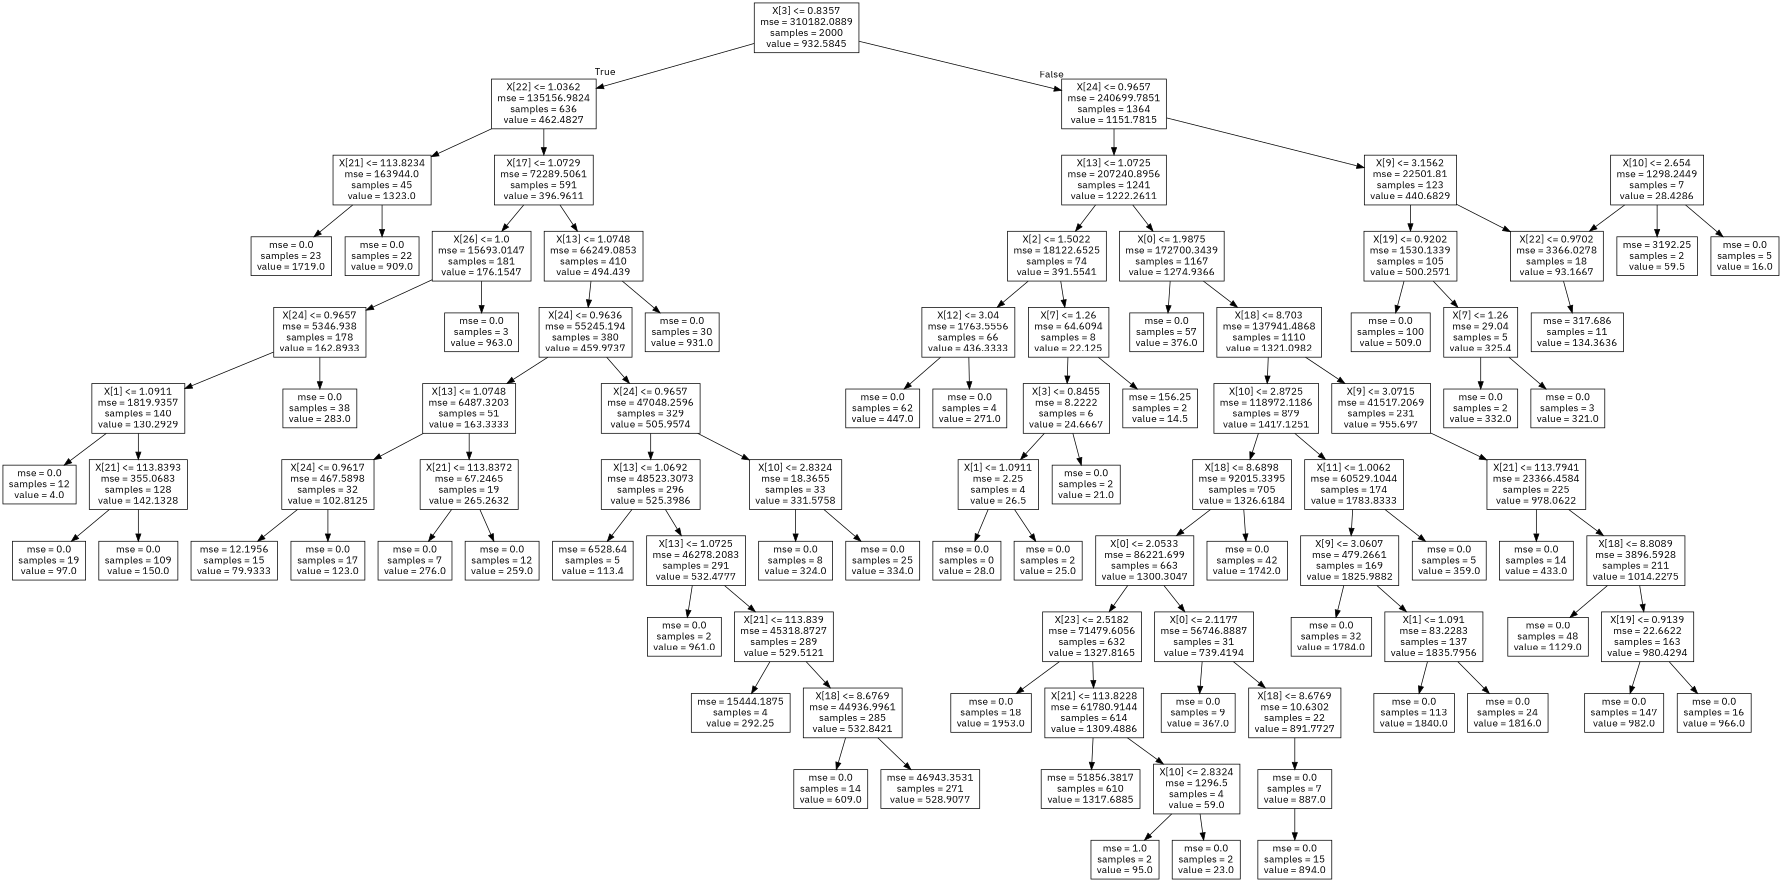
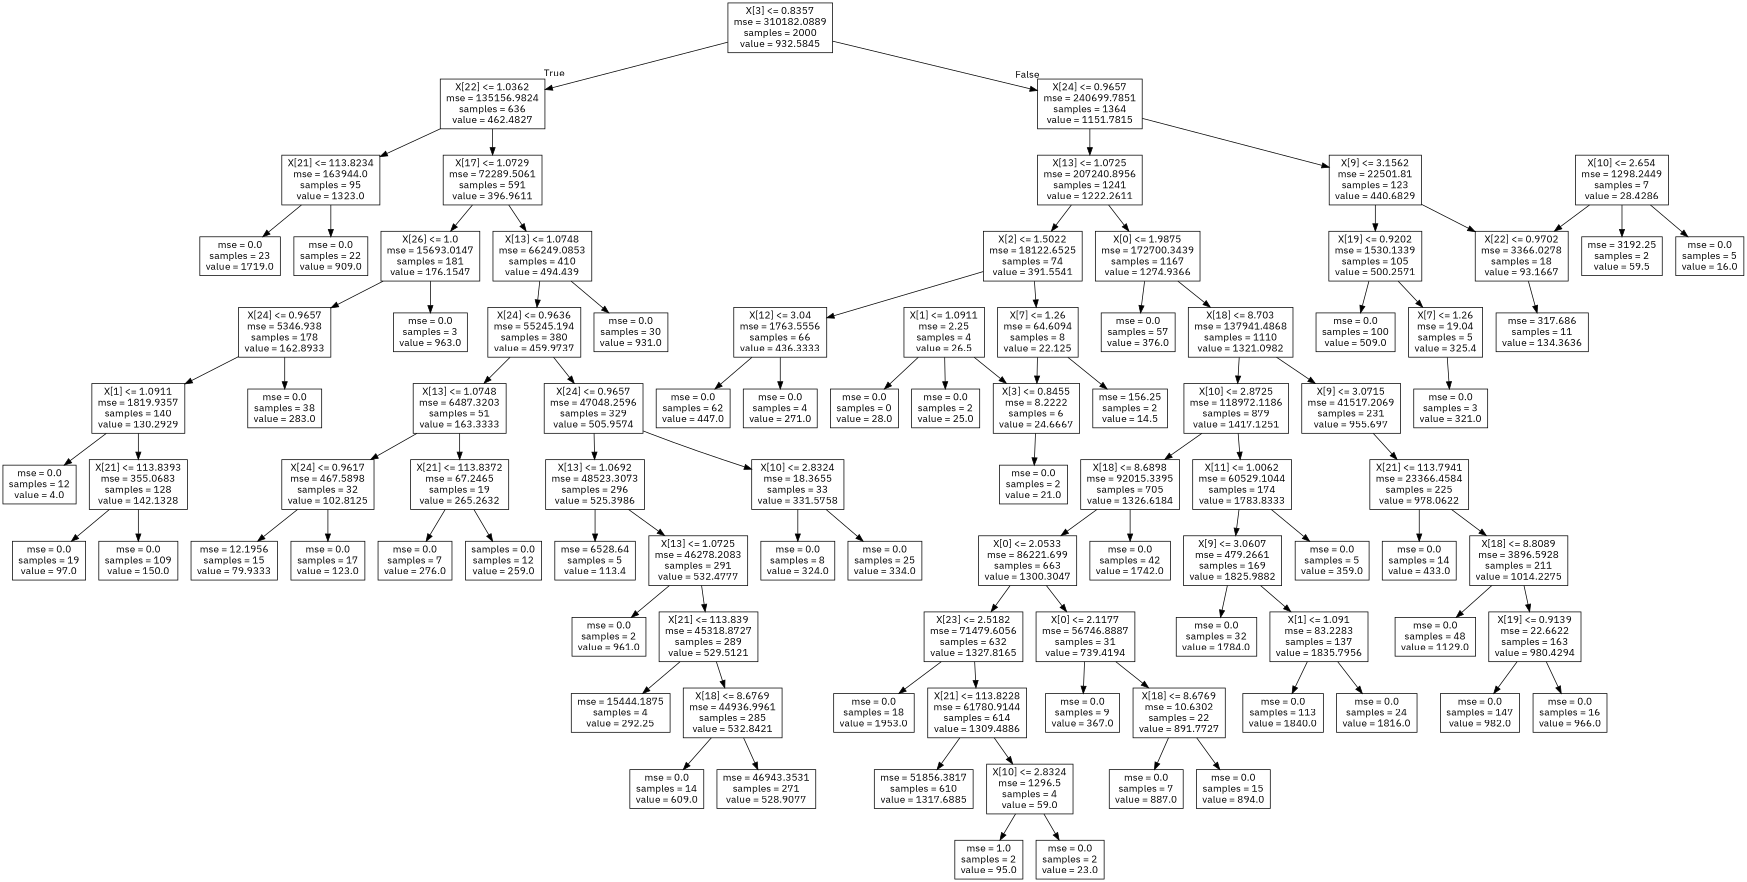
node "X[21] <= 113.8234 mse = 163944.0 samples = 45 value = 1323.0": label "X[21] <= 113.8234 mse = 163944.0 samples = 45 value = 1323.0" -> "X[21] <= 113.8234 mse = 163944.0 samples = 95 value = 1323.0"
node "X[7] <= 1.26 mse = 29.04 samples = 5 value = 325.4": label "X[7] <= 1.26 mse = 29.04 samples = 5 value = 325.4" -> "X[7] <= 1.26 mse = 19.04 samples = 5 value = 325.4"
node "mse = 0.0 samples = 2 value = 332.0": removed
edge "X[3] <= 0.8455 mse = 8.2222 samples = 6 value = 24.6667" -> "X[1] <= 1.0911 mse = 2.25 samples = 4 value = 26.5": reversed
node "mse = 0.0 samples = 12 value = 259.0": label "mse = 0.0 samples = 12 value = 259.0" -> "samples = 0.0 samples = 12 value = 259.0"
edge "mse = 0.0 samples = 7 value = 887.0" -> "mse = 0.0 samples = 15 value = 894.0": now "X[18] <= 8.6769 mse = 10.6302 samples = 22 value = 891.7727" -> "mse = 0.0 samples = 15 value = 894.0"
